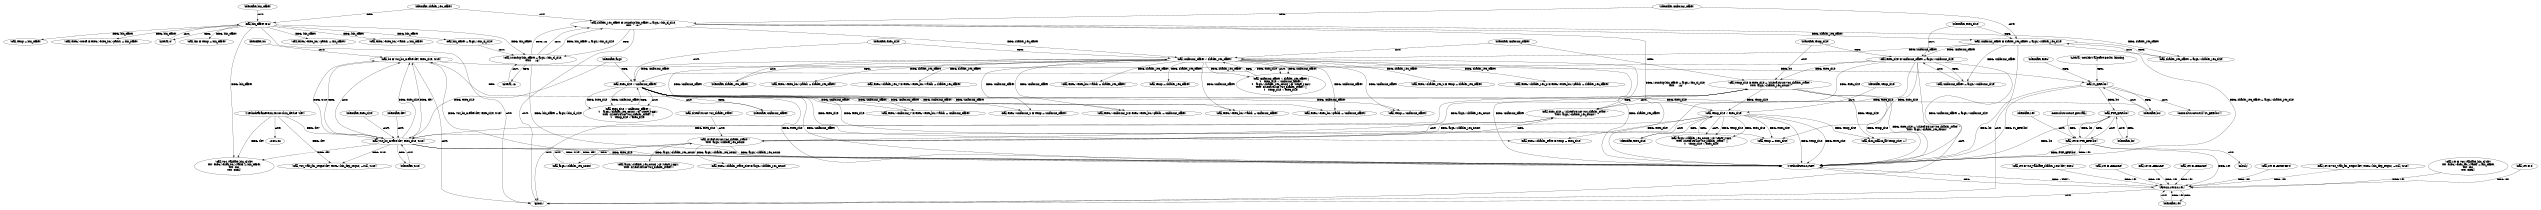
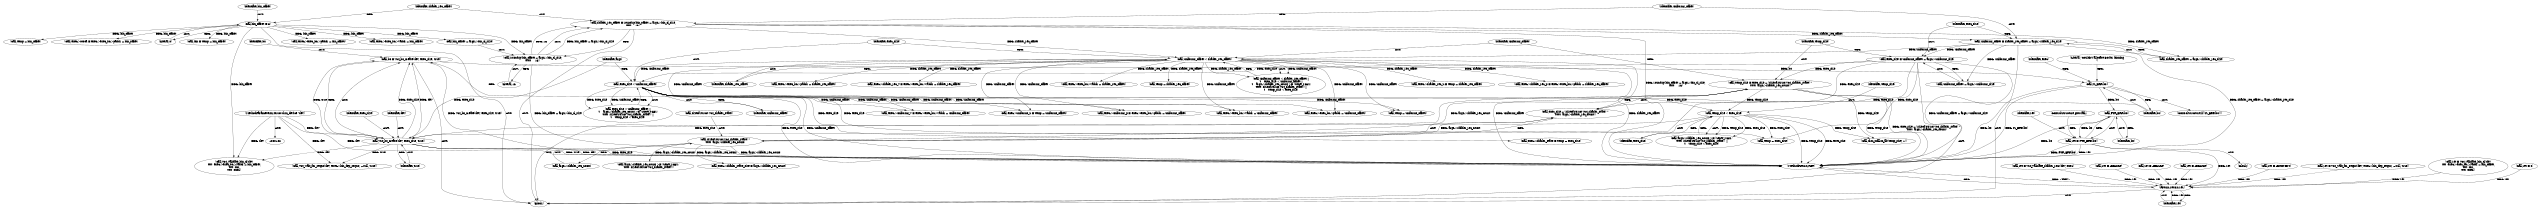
edge "(Call,temp_size < exec_size)" -> "(Call,exec->shader_state = temp + exec_size)": removed, label "DDG: exec_size"
edge "(MethodParameterIn,struct drm_device *dev)" -> "(MethodReturn,RET)": added, label "DDG: dev"
